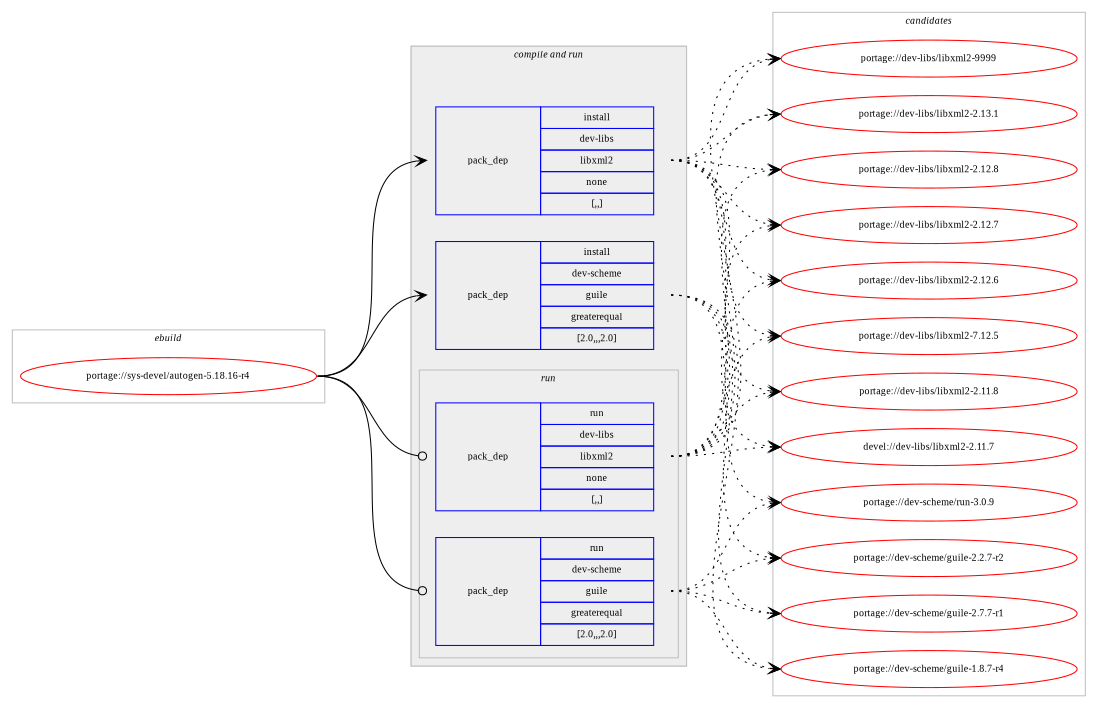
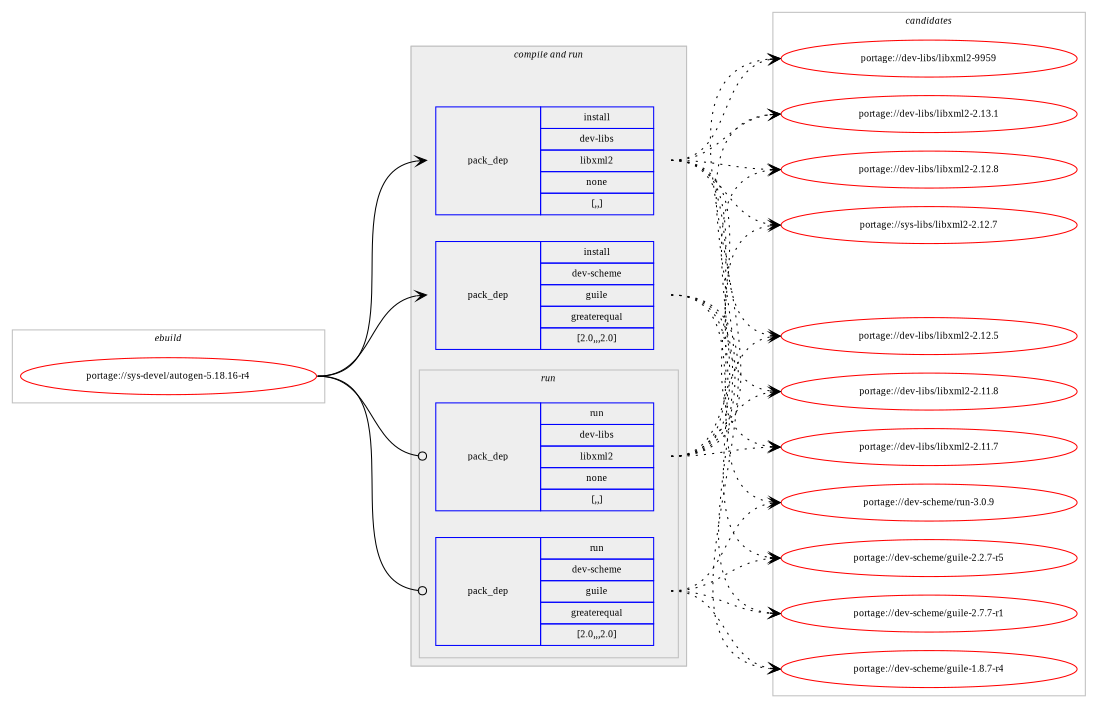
node "portage://dev-libs/libxml2-9999": label "portage://dev-libs/libxml2-9999" -> "portage://dev-libs/libxml2-9959"
node "portage://dev-libs/libxml2-2.12.7": label "portage://dev-libs/libxml2-2.12.7" -> "portage://sys-libs/libxml2-2.12.7"
node "portage://dev-libs/libxml2-2.12.6": removed
node "portage://dev-libs/libxml2-7.12.5": label "portage://dev-libs/libxml2-7.12.5" -> "portage://dev-libs/libxml2-2.12.5"
node "devel://dev-libs/libxml2-2.11.7": label "devel://dev-libs/libxml2-2.11.7" -> "portage://dev-libs/libxml2-2.11.7"
node "portage://dev-scheme/guile-2.2.7-r2": label "portage://dev-scheme/guile-2.2.7-r2" -> "portage://dev-scheme/guile-2.2.7-r5"
